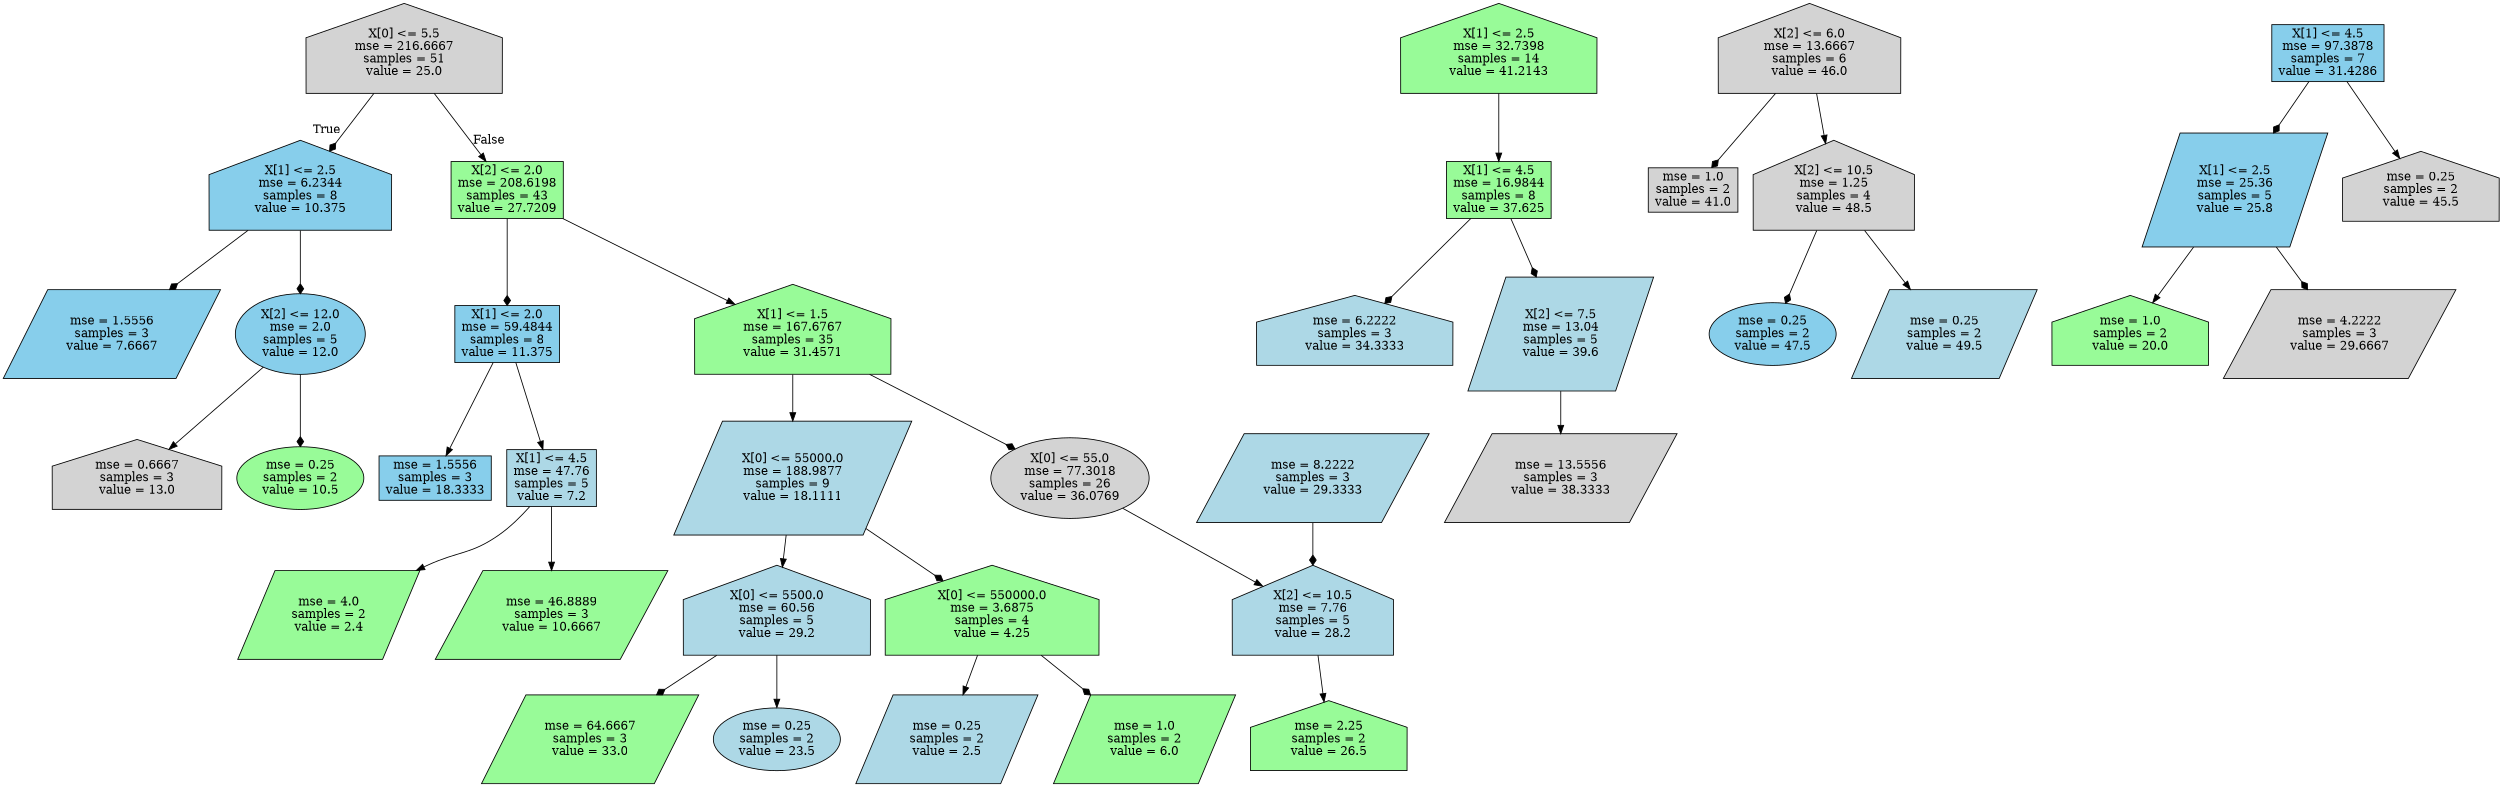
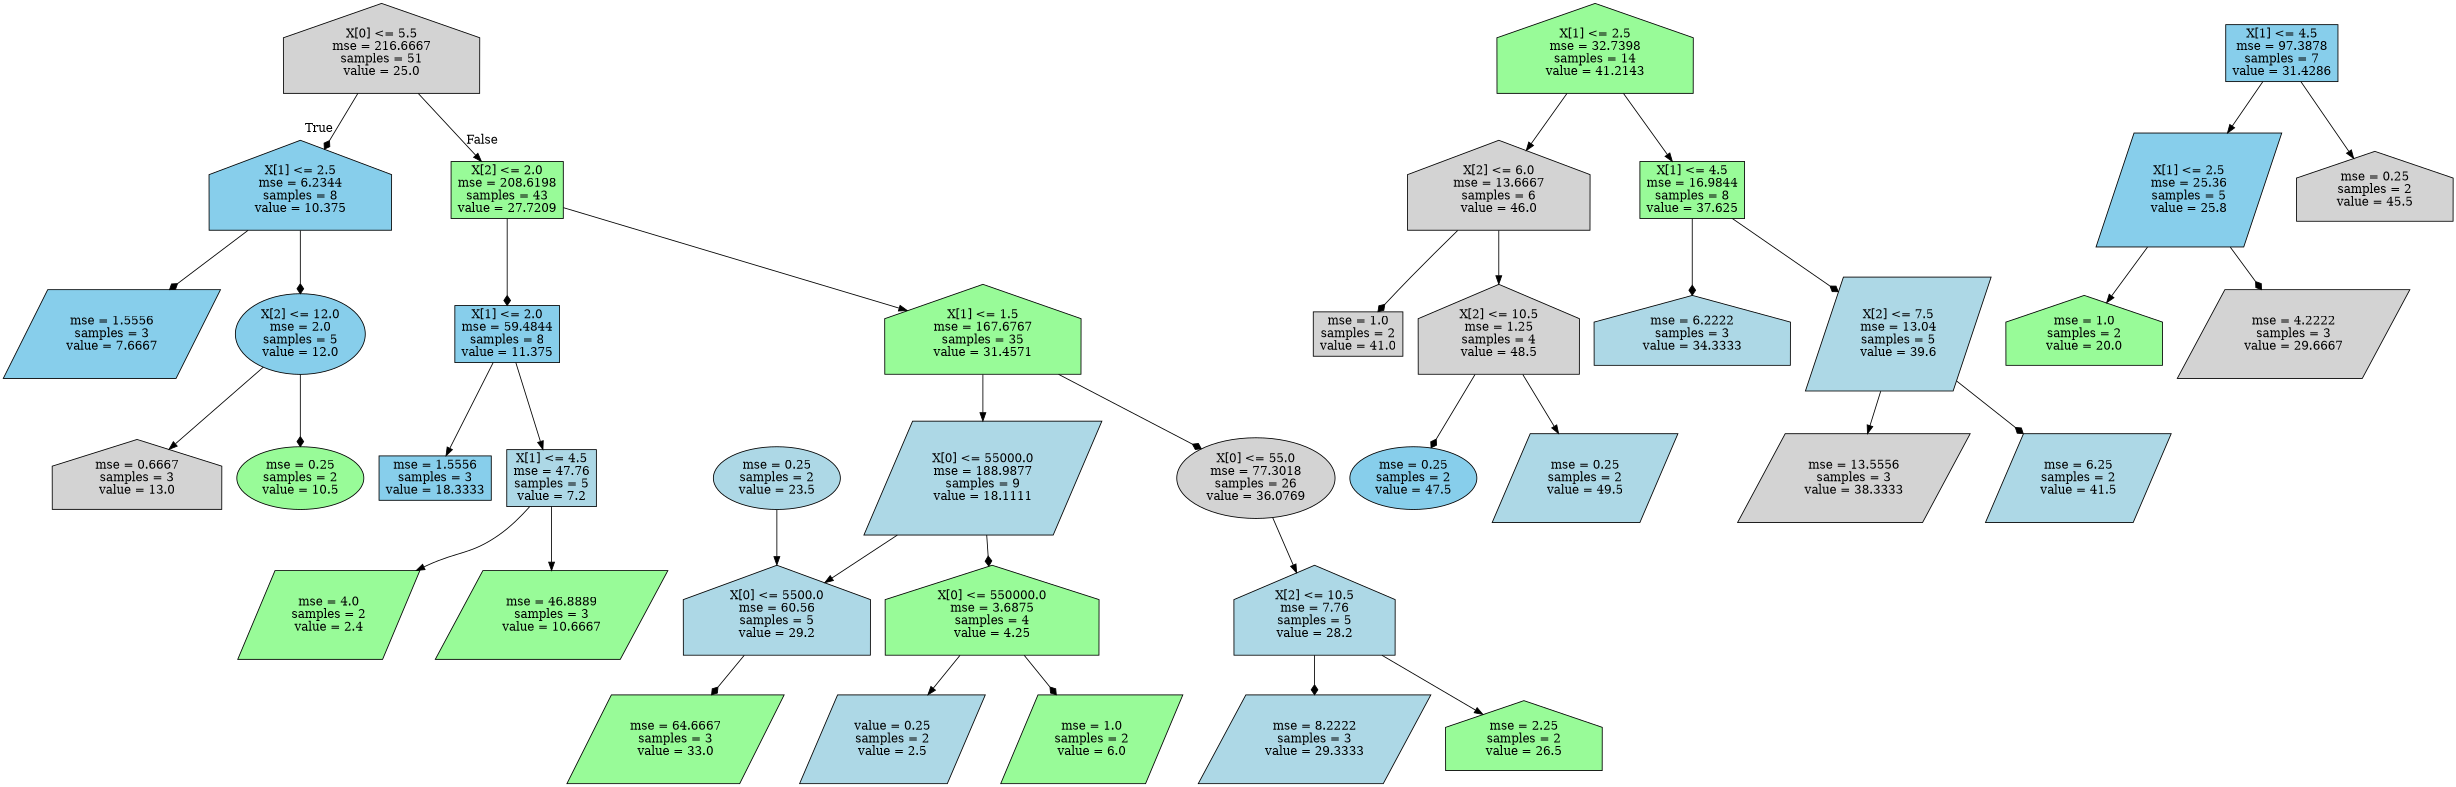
edge "X[1] <= 4.5 mse = 97.3878 samples = 7 value = 31.4286" -> "X[1] <= 2.5 mse = 25.36 samples = 5 value = 25.8": arrowhead diamond -> normal
edge "X[1] <= 2.5 mse = 32.7398 samples = 14 value = 41.2143" -> "X[2] <= 6.0 mse = 13.6667 samples = 6 value = 46.0": added
node "mse = 6.25 samples = 2 value = 41.5": added
edge "mse = 8.2222 samples = 3 value = 29.3333" -> "X[2] <= 10.5 mse = 7.76 samples = 5 value = 28.2": reversed
edge "X[0] <= 5500.0 mse = 60.56 samples = 5 value = 29.2" -> "mse = 0.25 samples = 2 value = 23.5": reversed
node "mse = 0.25 samples = 2 value = 2.5": label "mse = 0.25 samples = 2 value = 2.5" -> "value = 0.25 samples = 2 value = 2.5"
